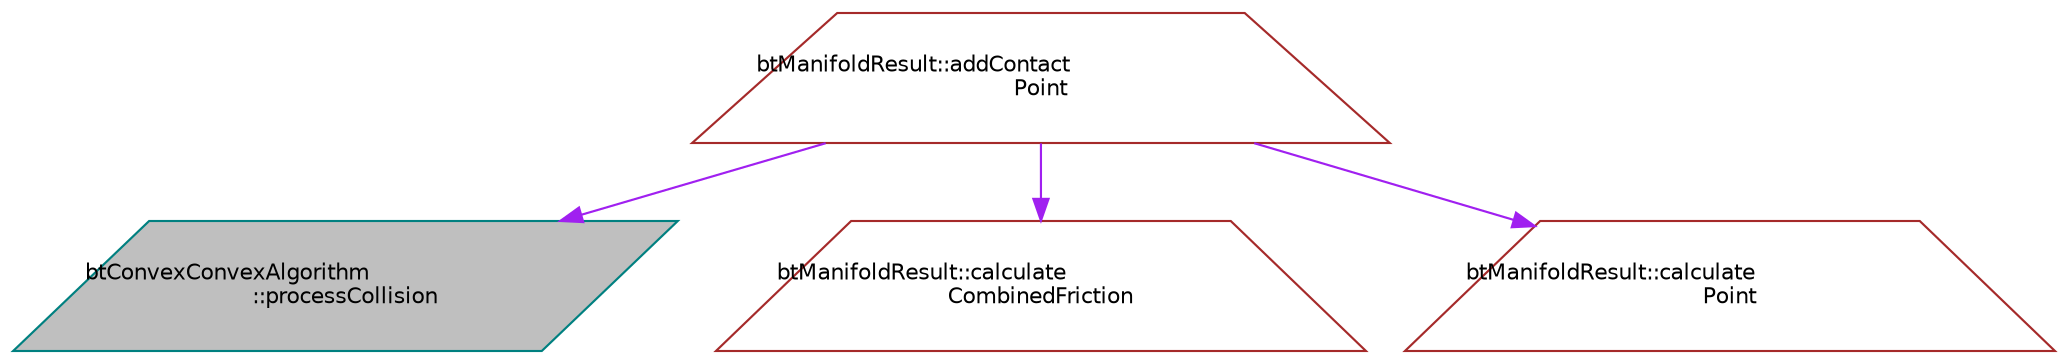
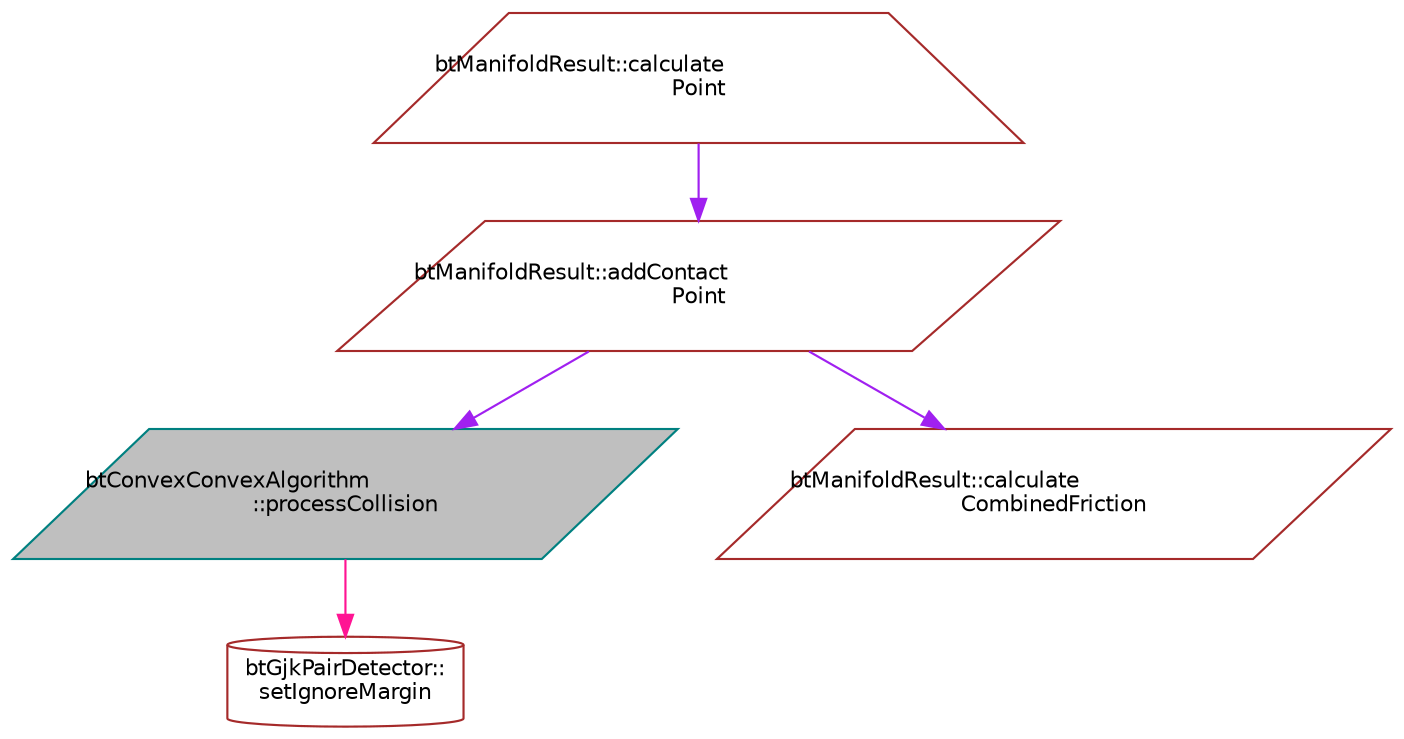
node "btManifoldResult::addContact Point": shape trapezium -> parallelogram
edge "btManifoldResult::addContact Point" -> "btManifoldResult::calculate Point": reversed
node "btManifoldResult::calculate CombinedFriction": shape trapezium -> parallelogram
node "btGjkPairDetector:: setIgnoreMargin": added
